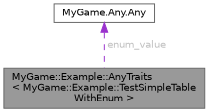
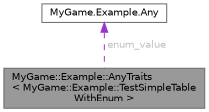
node "MyGame.Any.Any": label "MyGame.Any.Any" -> "MyGame.Example.Any"
